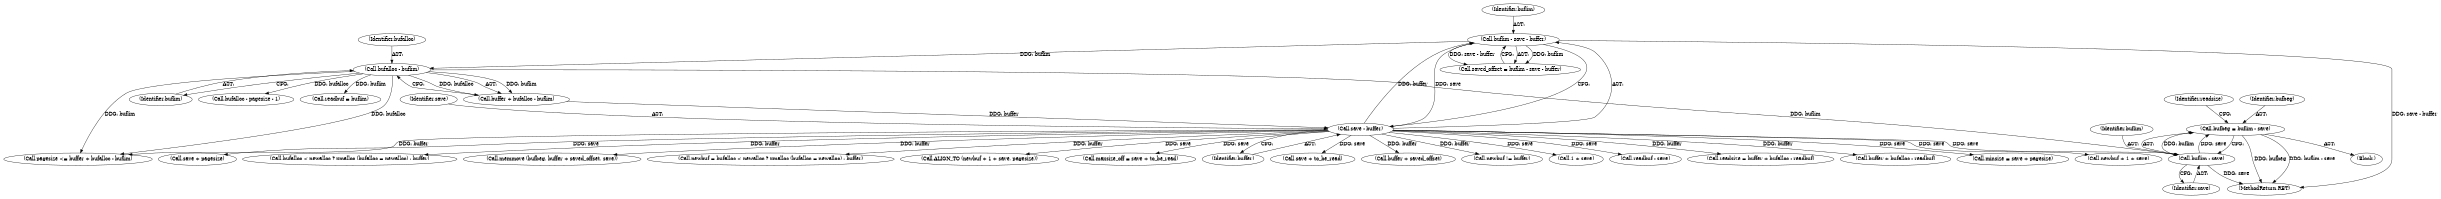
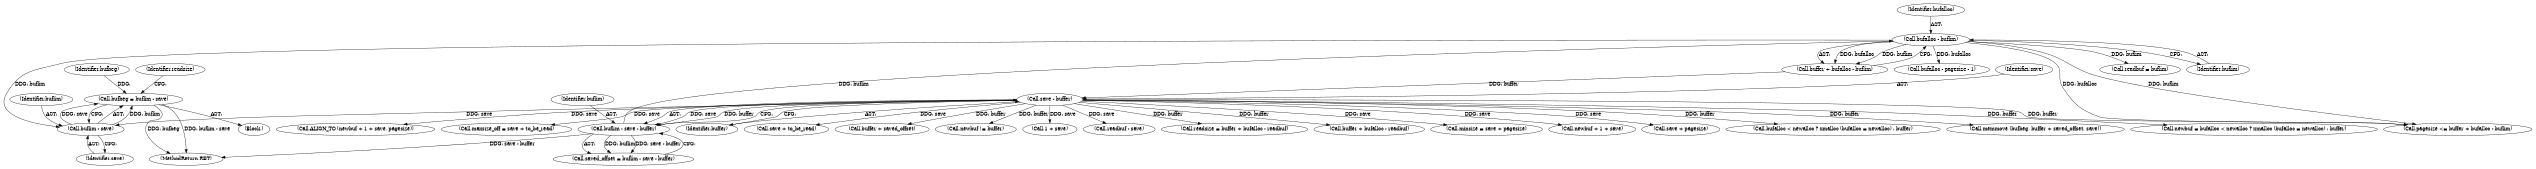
edge "(Identifier,bufbeg)" -> "(Call,bufbeg = buflim - save)": label "AST: " -> "DDG: "
edge "(Call,buflim - save)" -> "(MethodReturn,RET)": removed, label "DDG: save"
